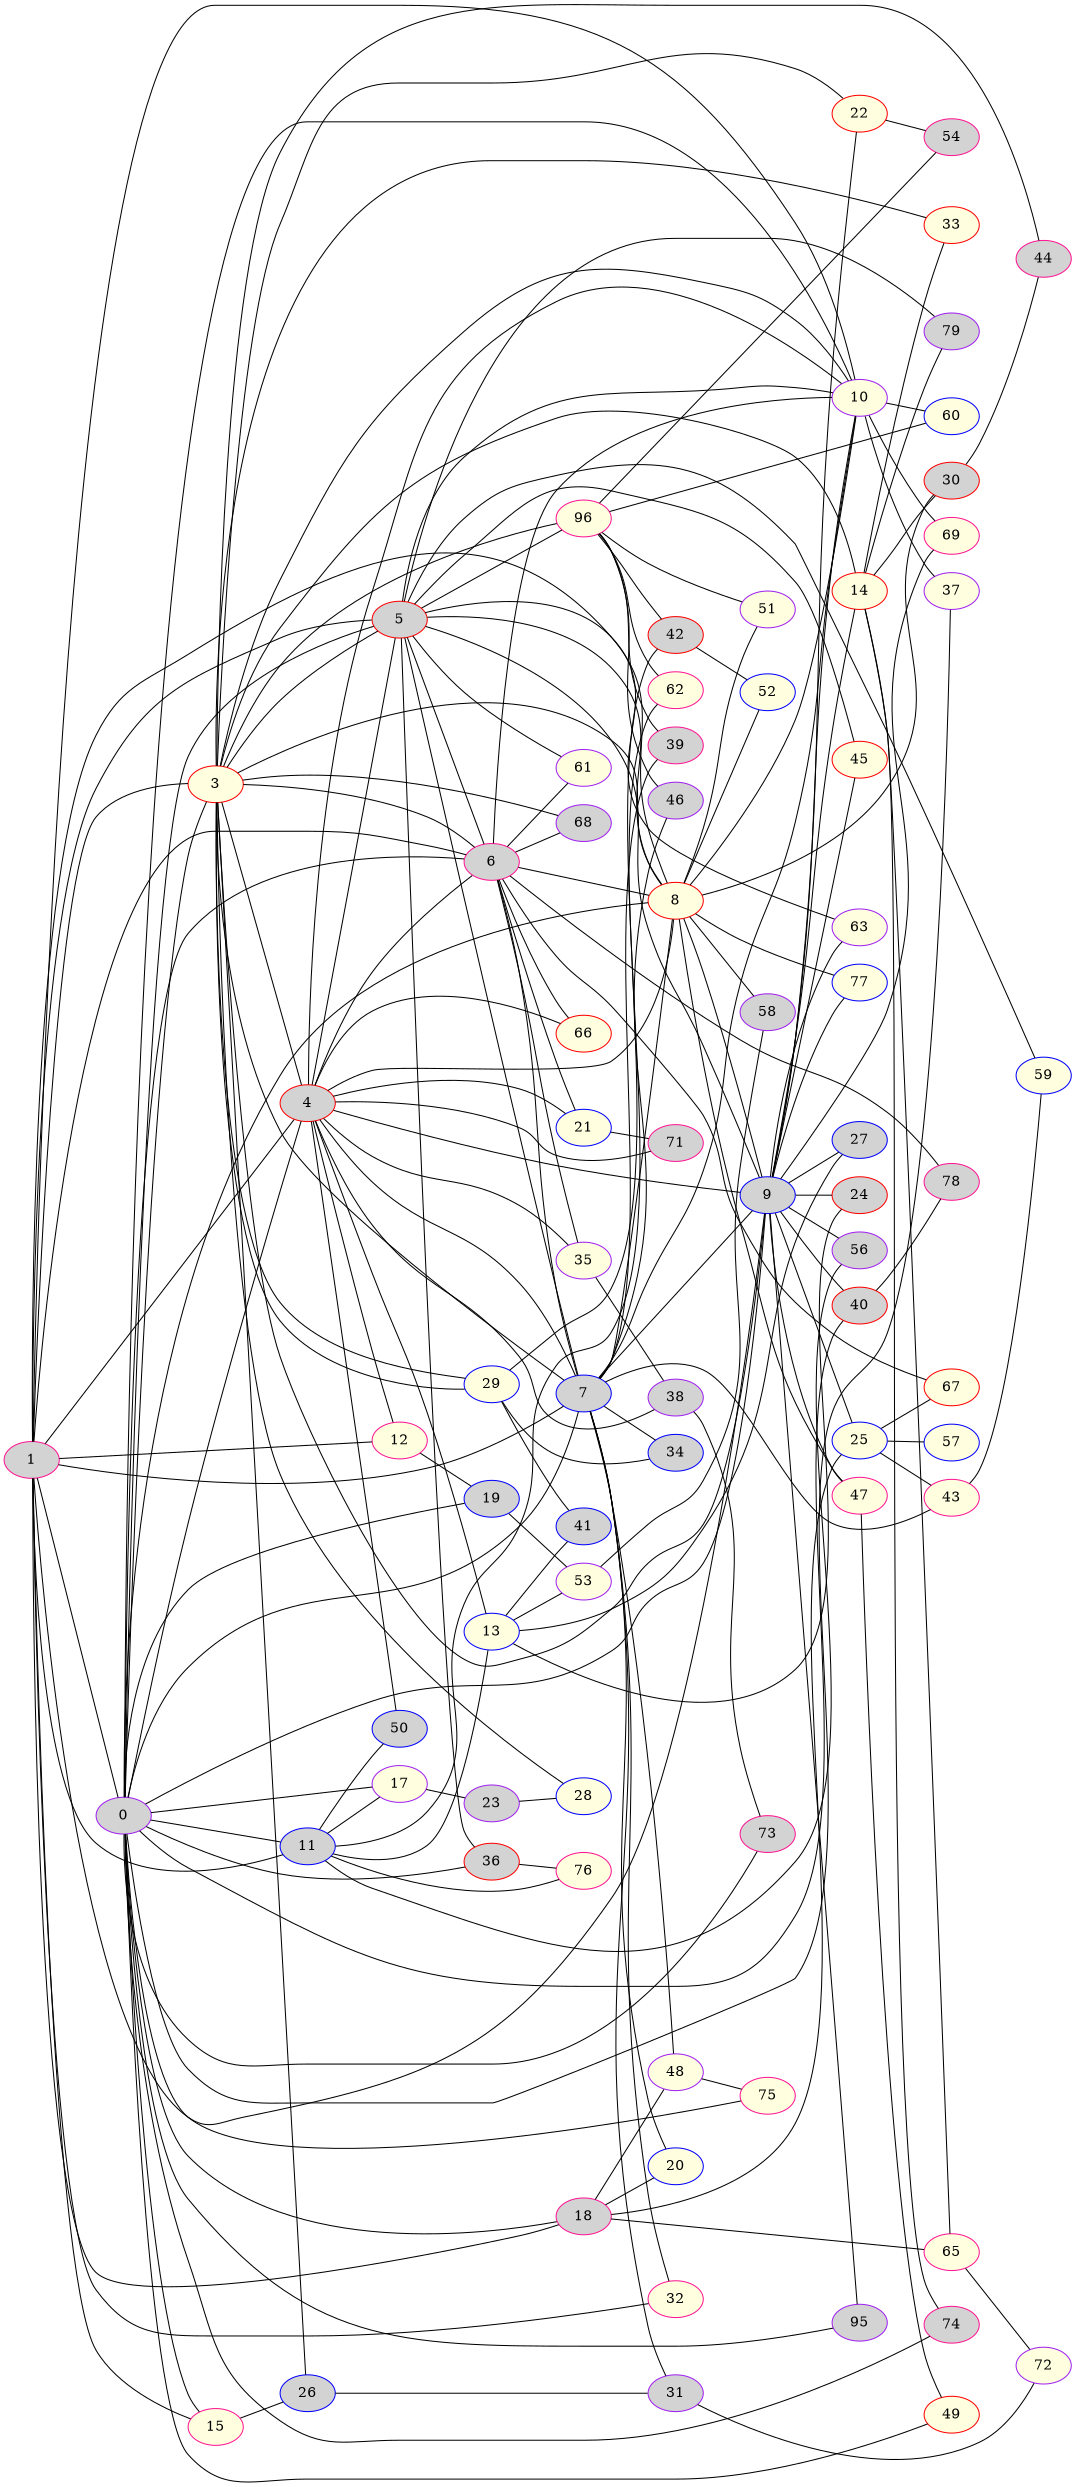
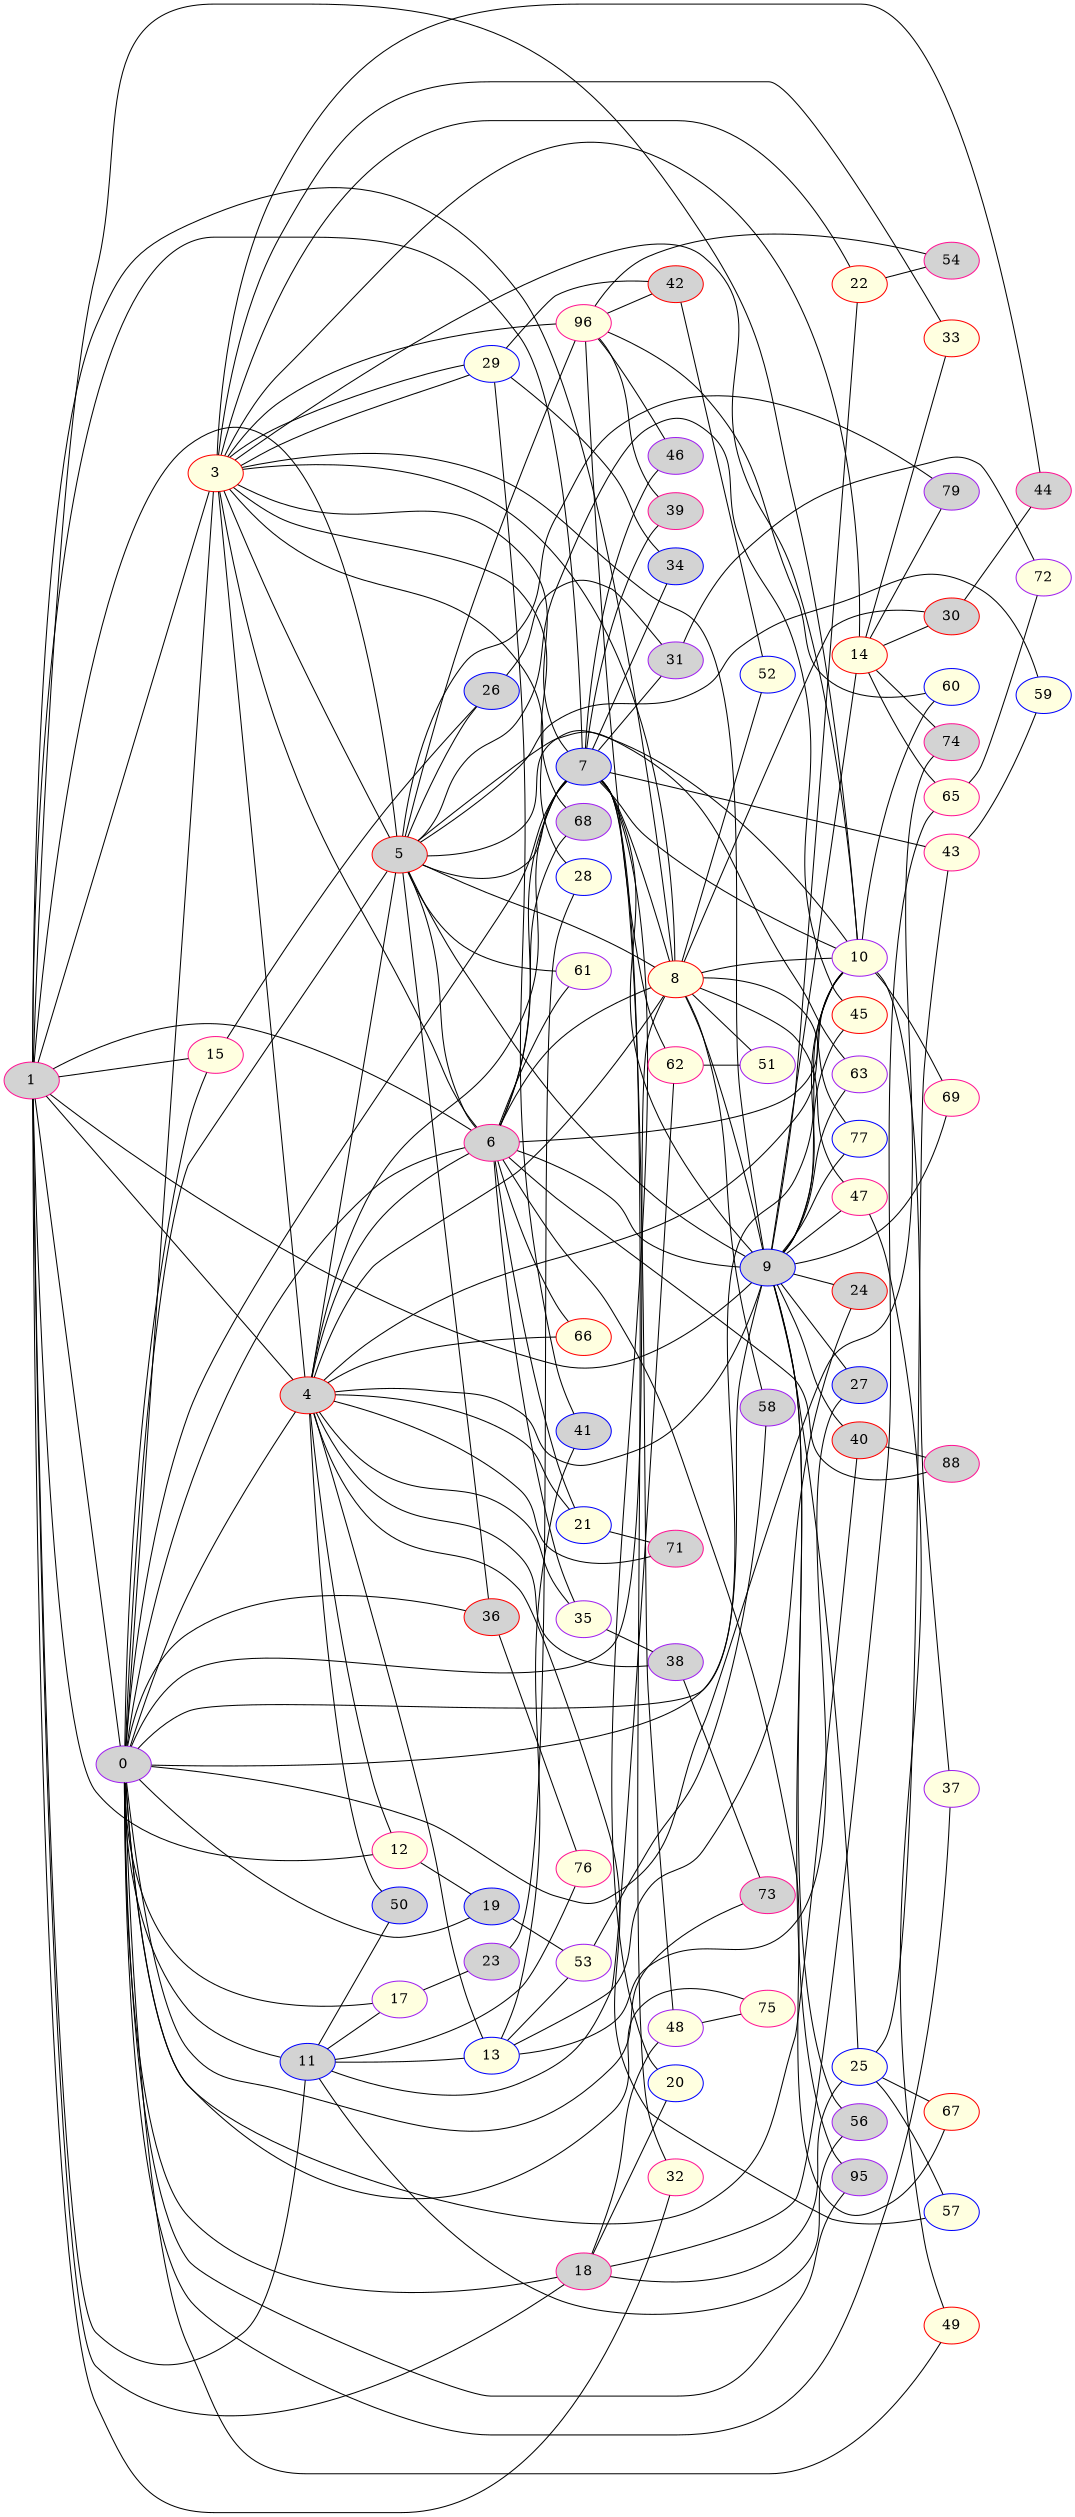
edge "96" -- "51": now "62" -- "51"
node "78": label "78" -> "88"
edge "6" -- "9": added
edge "3" -- "26": now "5" -- "26"
edge "4" -- "57": added
